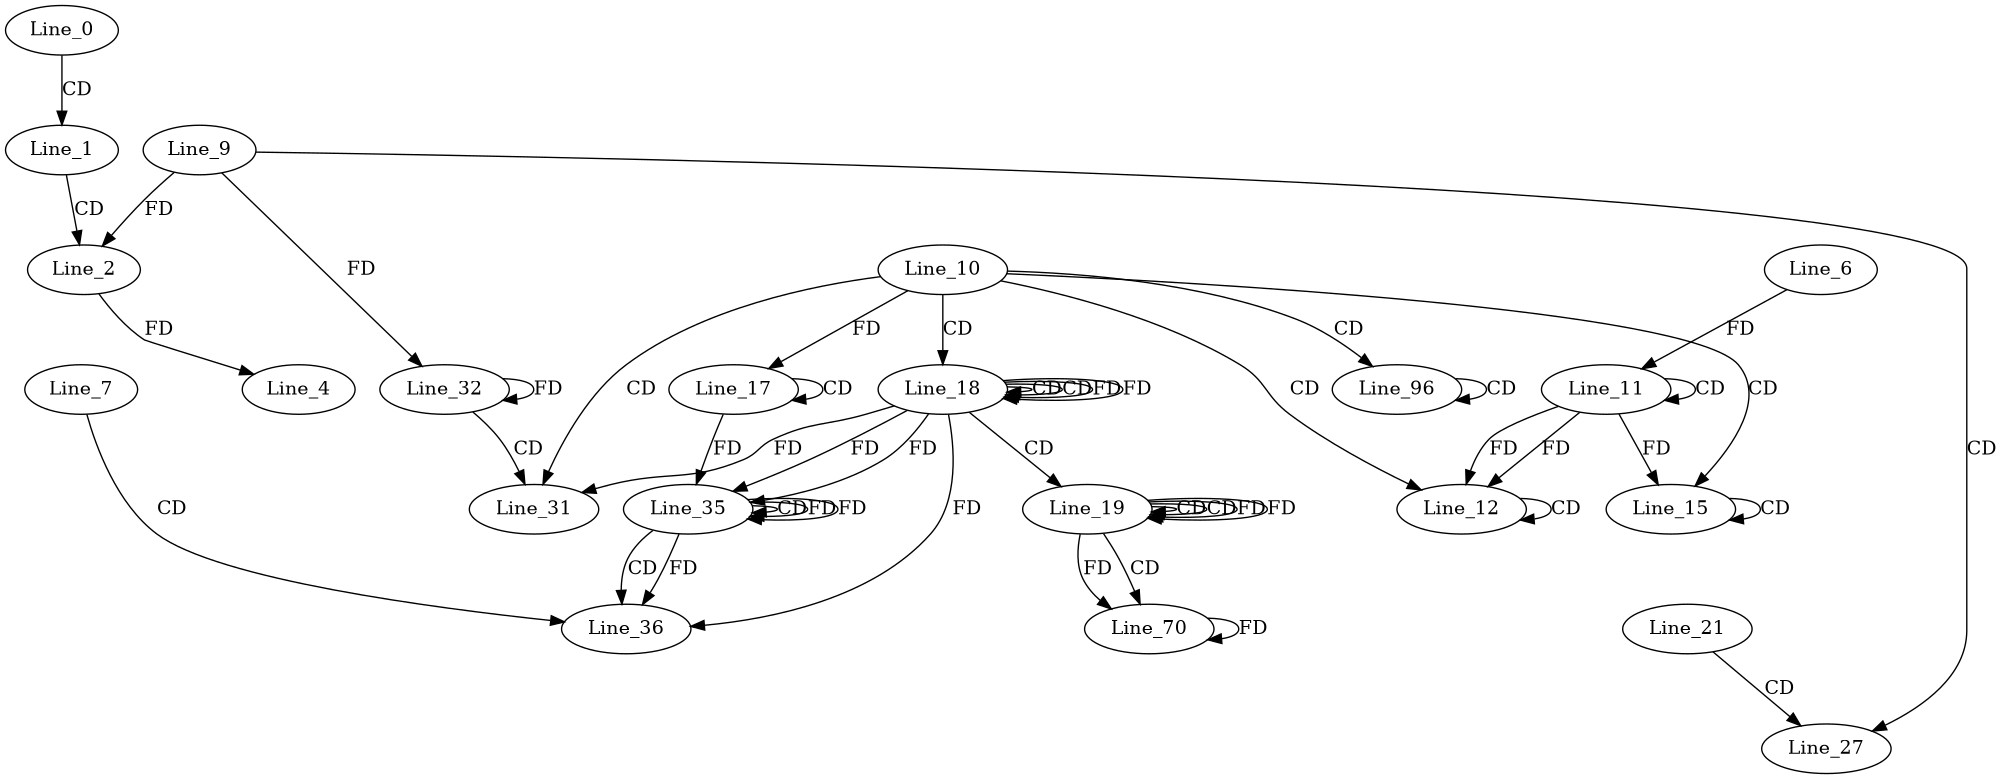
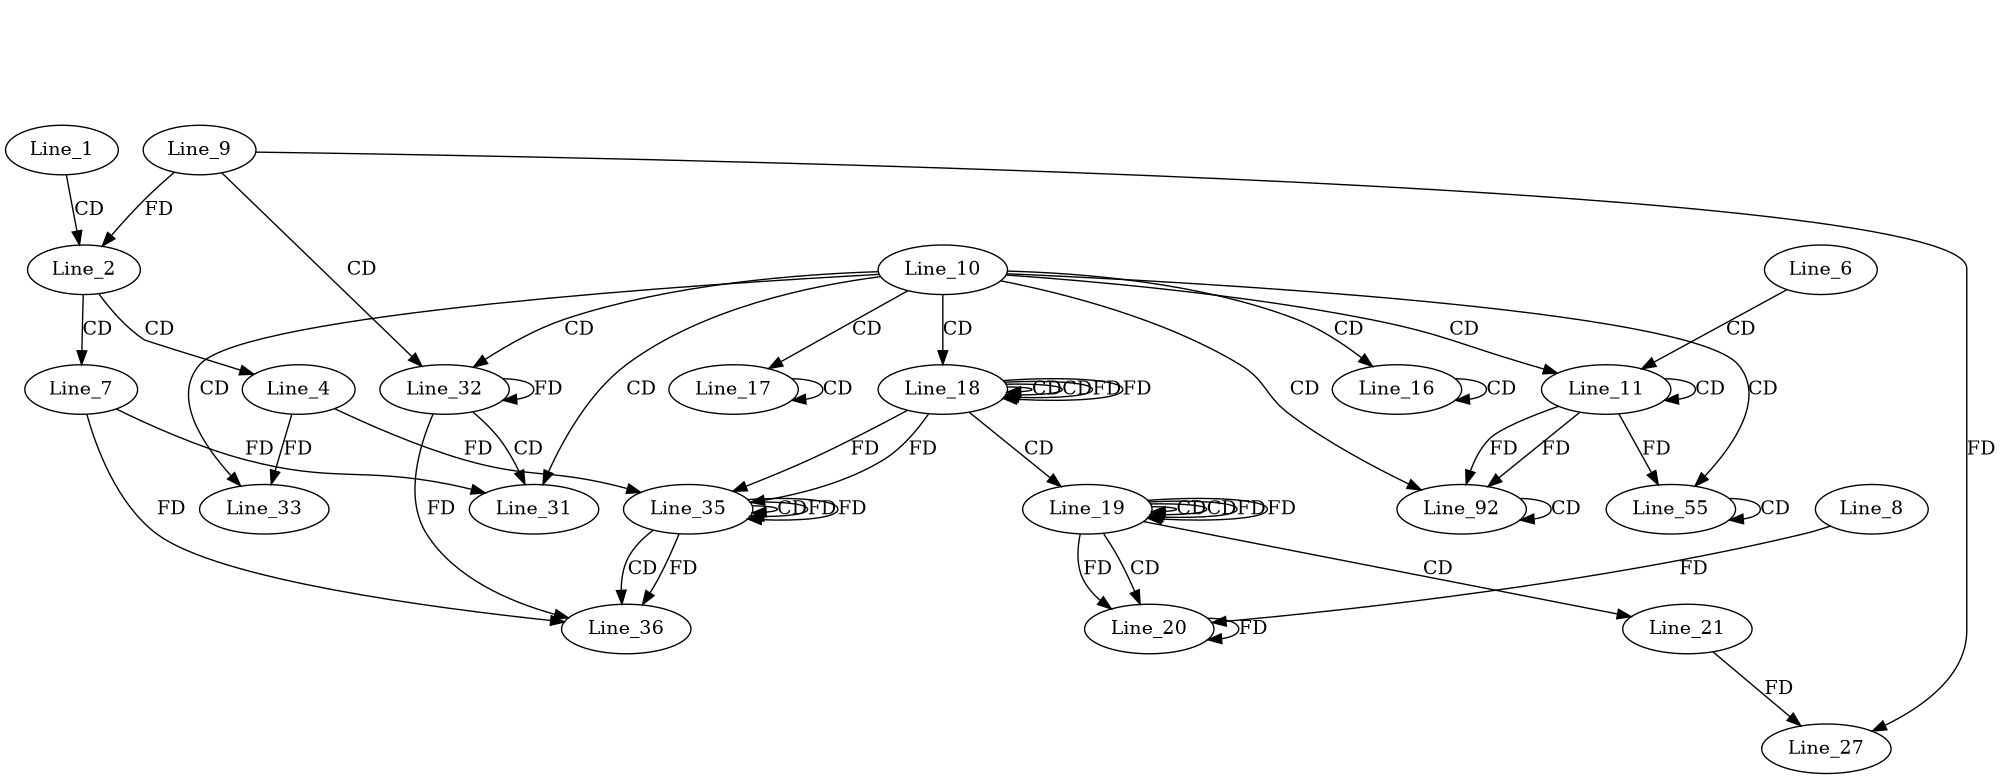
node "Line_0": removed
edge "Line_9" -> "Line_32": label "FD" -> "CD"
edge "Line_10" -> "Line_32": added, label "CD"
edge "Line_10" -> "Line_11": added, label "CD"
edge "Line_2" -> "Line_7": added, label "CD"
edge "Line_2" -> "Line_4": label "FD" -> "CD"
edge "Line_10" -> "Line_17": label "FD" -> "CD"
edge "Line_6" -> "Line_11": label "FD" -> "CD"
node "Line_96": label "Line_96" -> "Line_16"
edge "Line_17" -> "Line_35": now "Line_4" -> "Line_35"
edge "Line_9" -> "Line_27": label "CD" -> "FD"
edge "Line_18" -> "Line_31": now "Line_7" -> "Line_31"
edge "Line_7" -> "Line_36": label "CD" -> "FD"
node "Line_33": added
node "Line_12": label "Line_12" -> "Line_92"
node "Line_15": label "Line_15" -> "Line_55"
node "Line_8": added
edge "Line_19" -> "Line_21": added, label "CD"
edge "Line_18" -> "Line_36": now "Line_32" -> "Line_36"
node "Line_70": label "Line_70" -> "Line_20"
edge "Line_21" -> "Line_27": label "CD" -> "FD"
